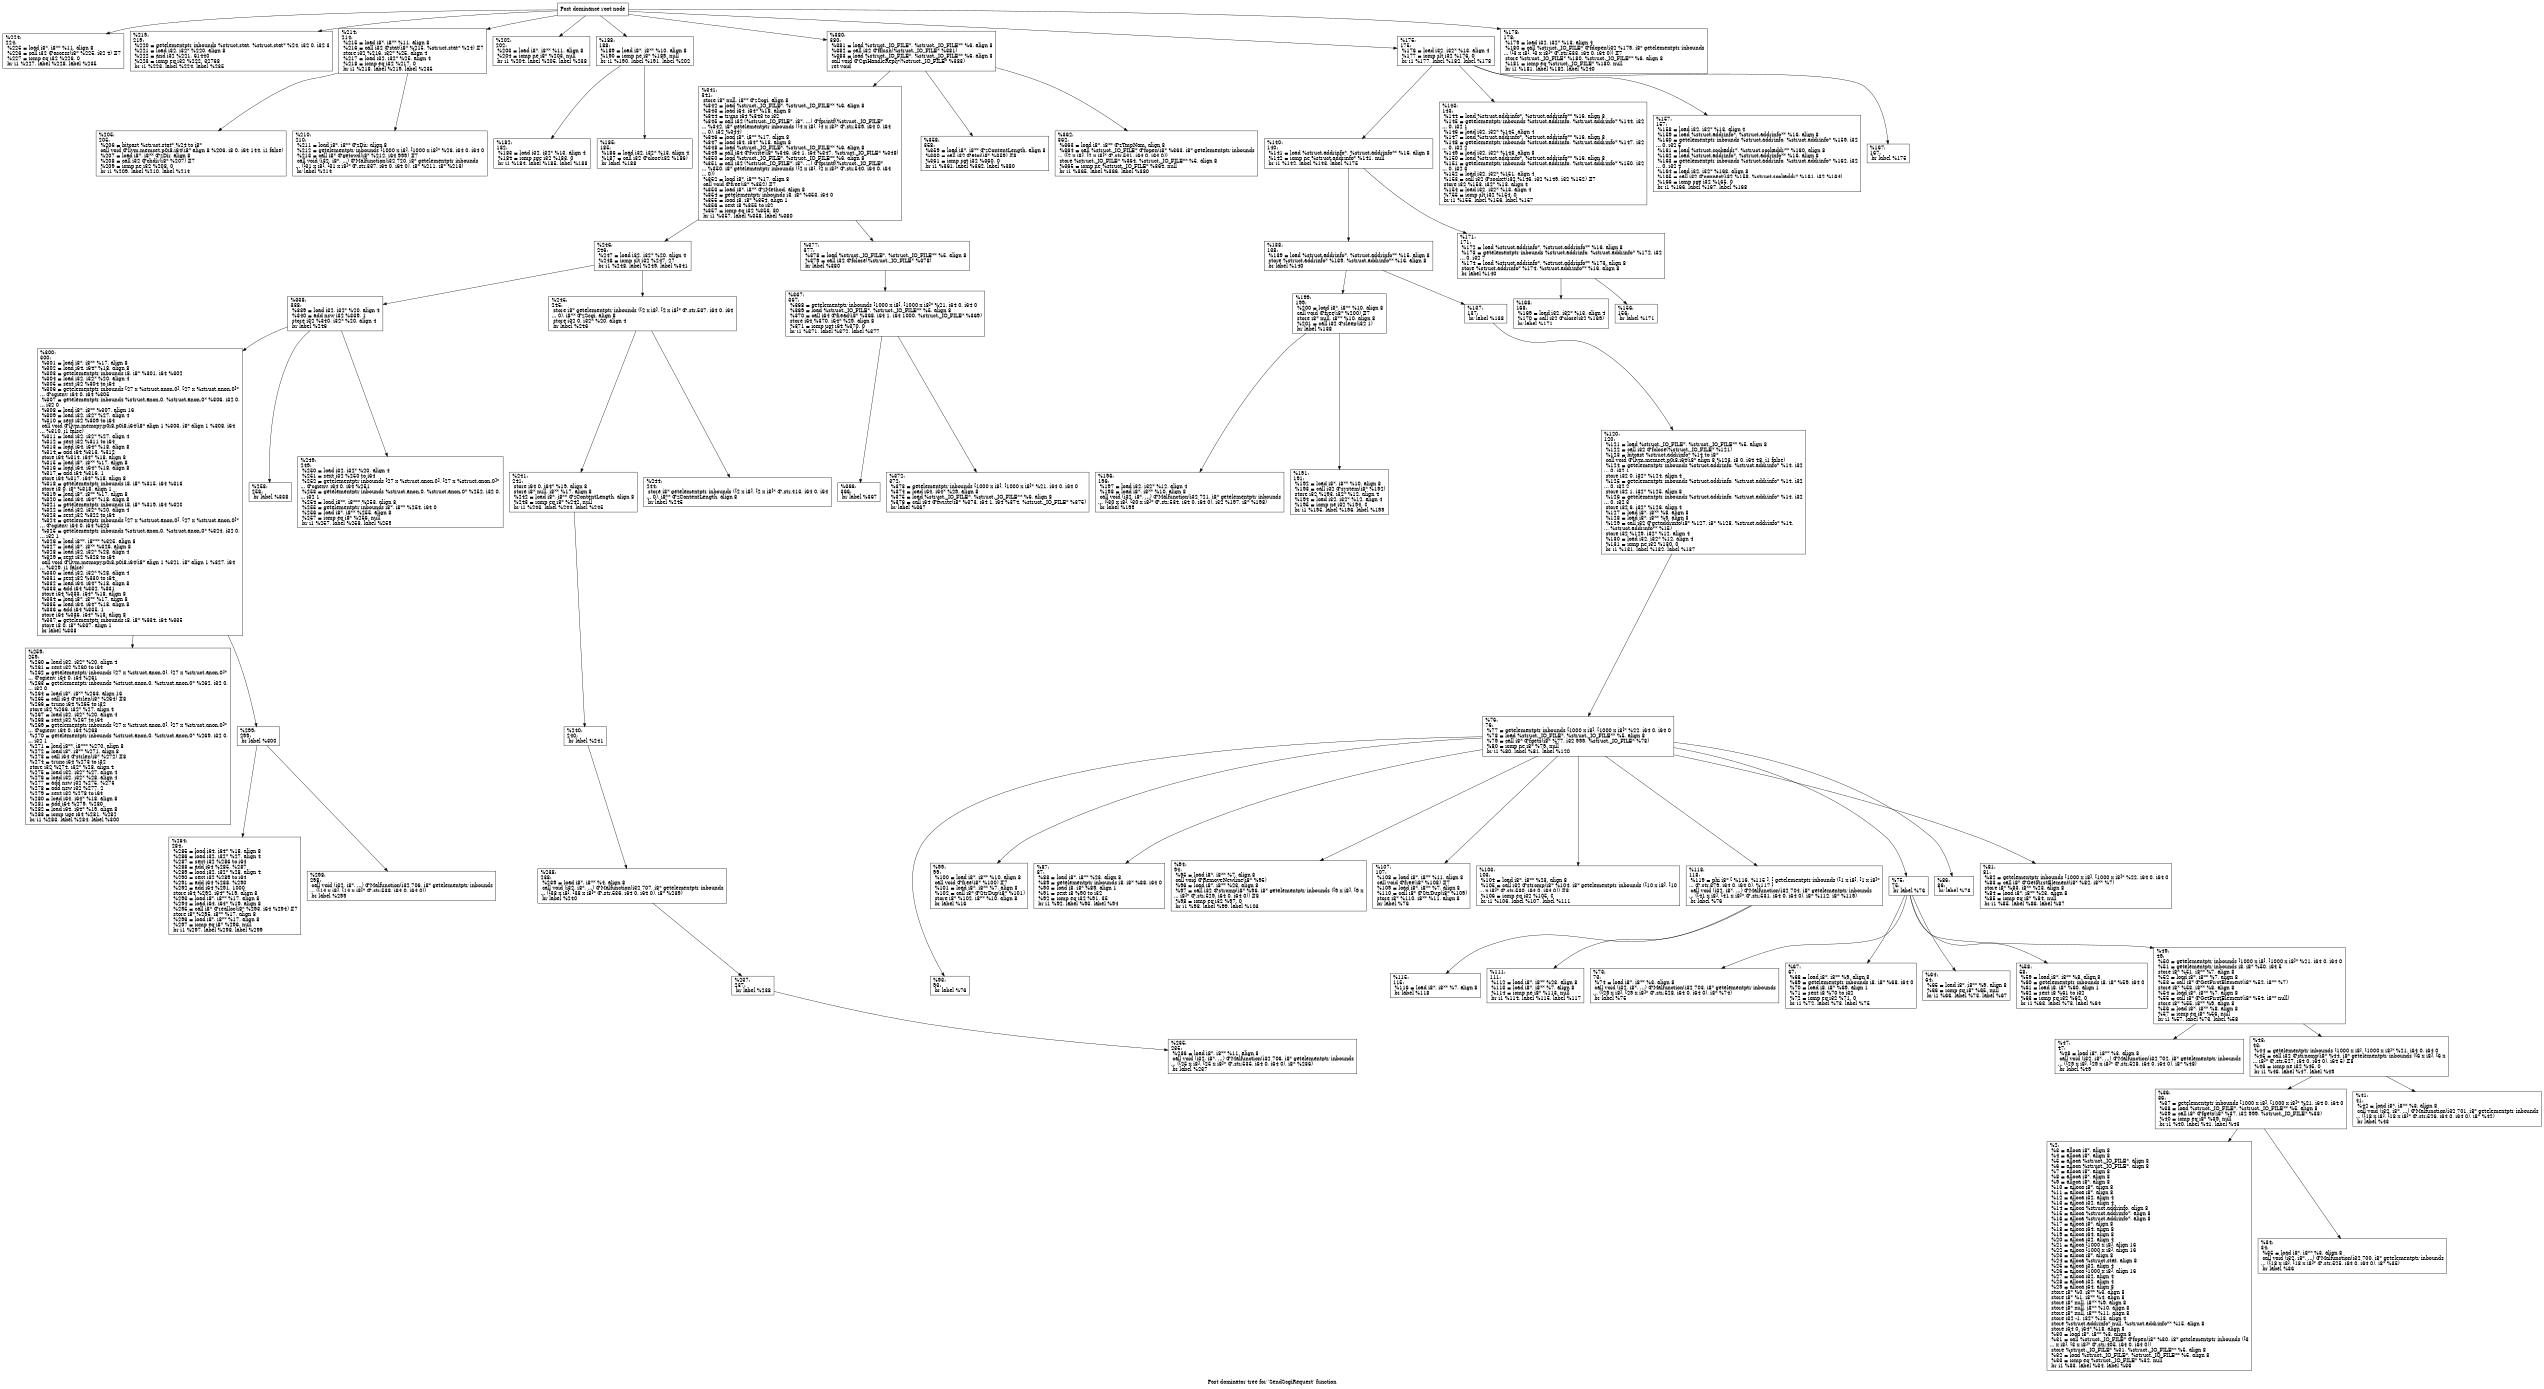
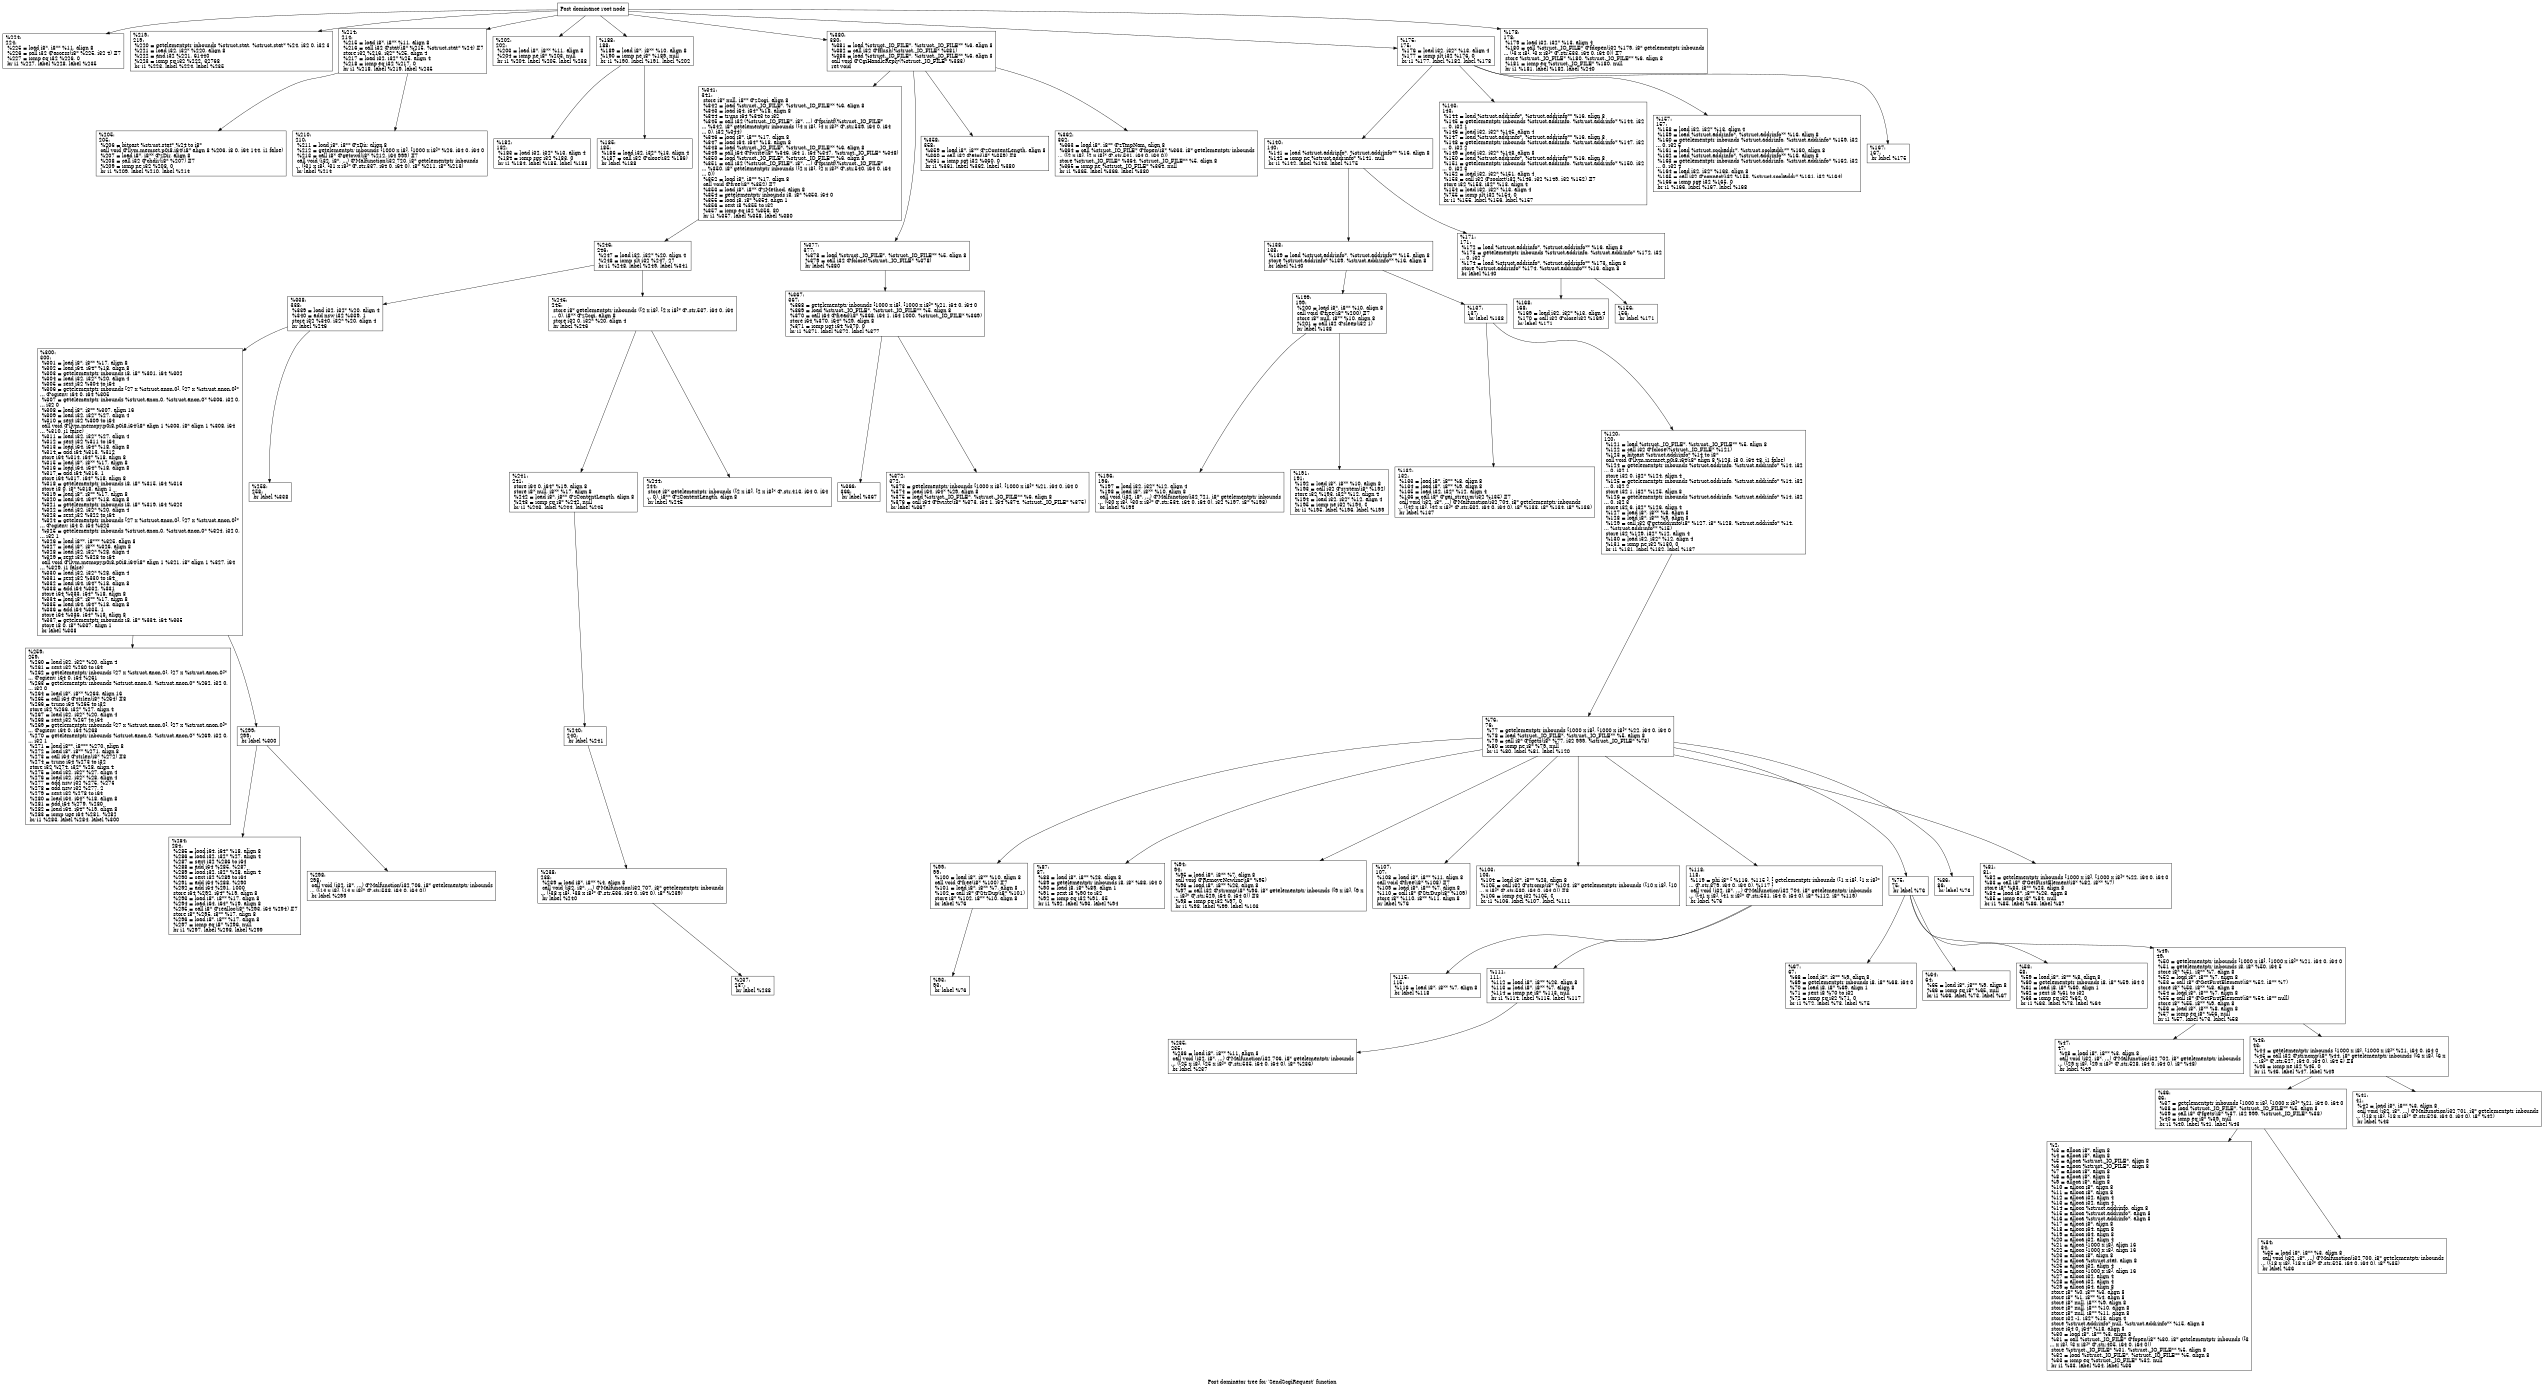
edge "%341:" -> "%377:": now "%380:" -> "%377:"
node "%249:": removed
node "%132:": added
edge "%76:" -> "%93:": now "%99:" -> "%93:"
node "%99:": text "br label %16" -> "br label %76"
node "%73:": removed
edge "%237:" -> "%235:": now "%111:" -> "%235:"
